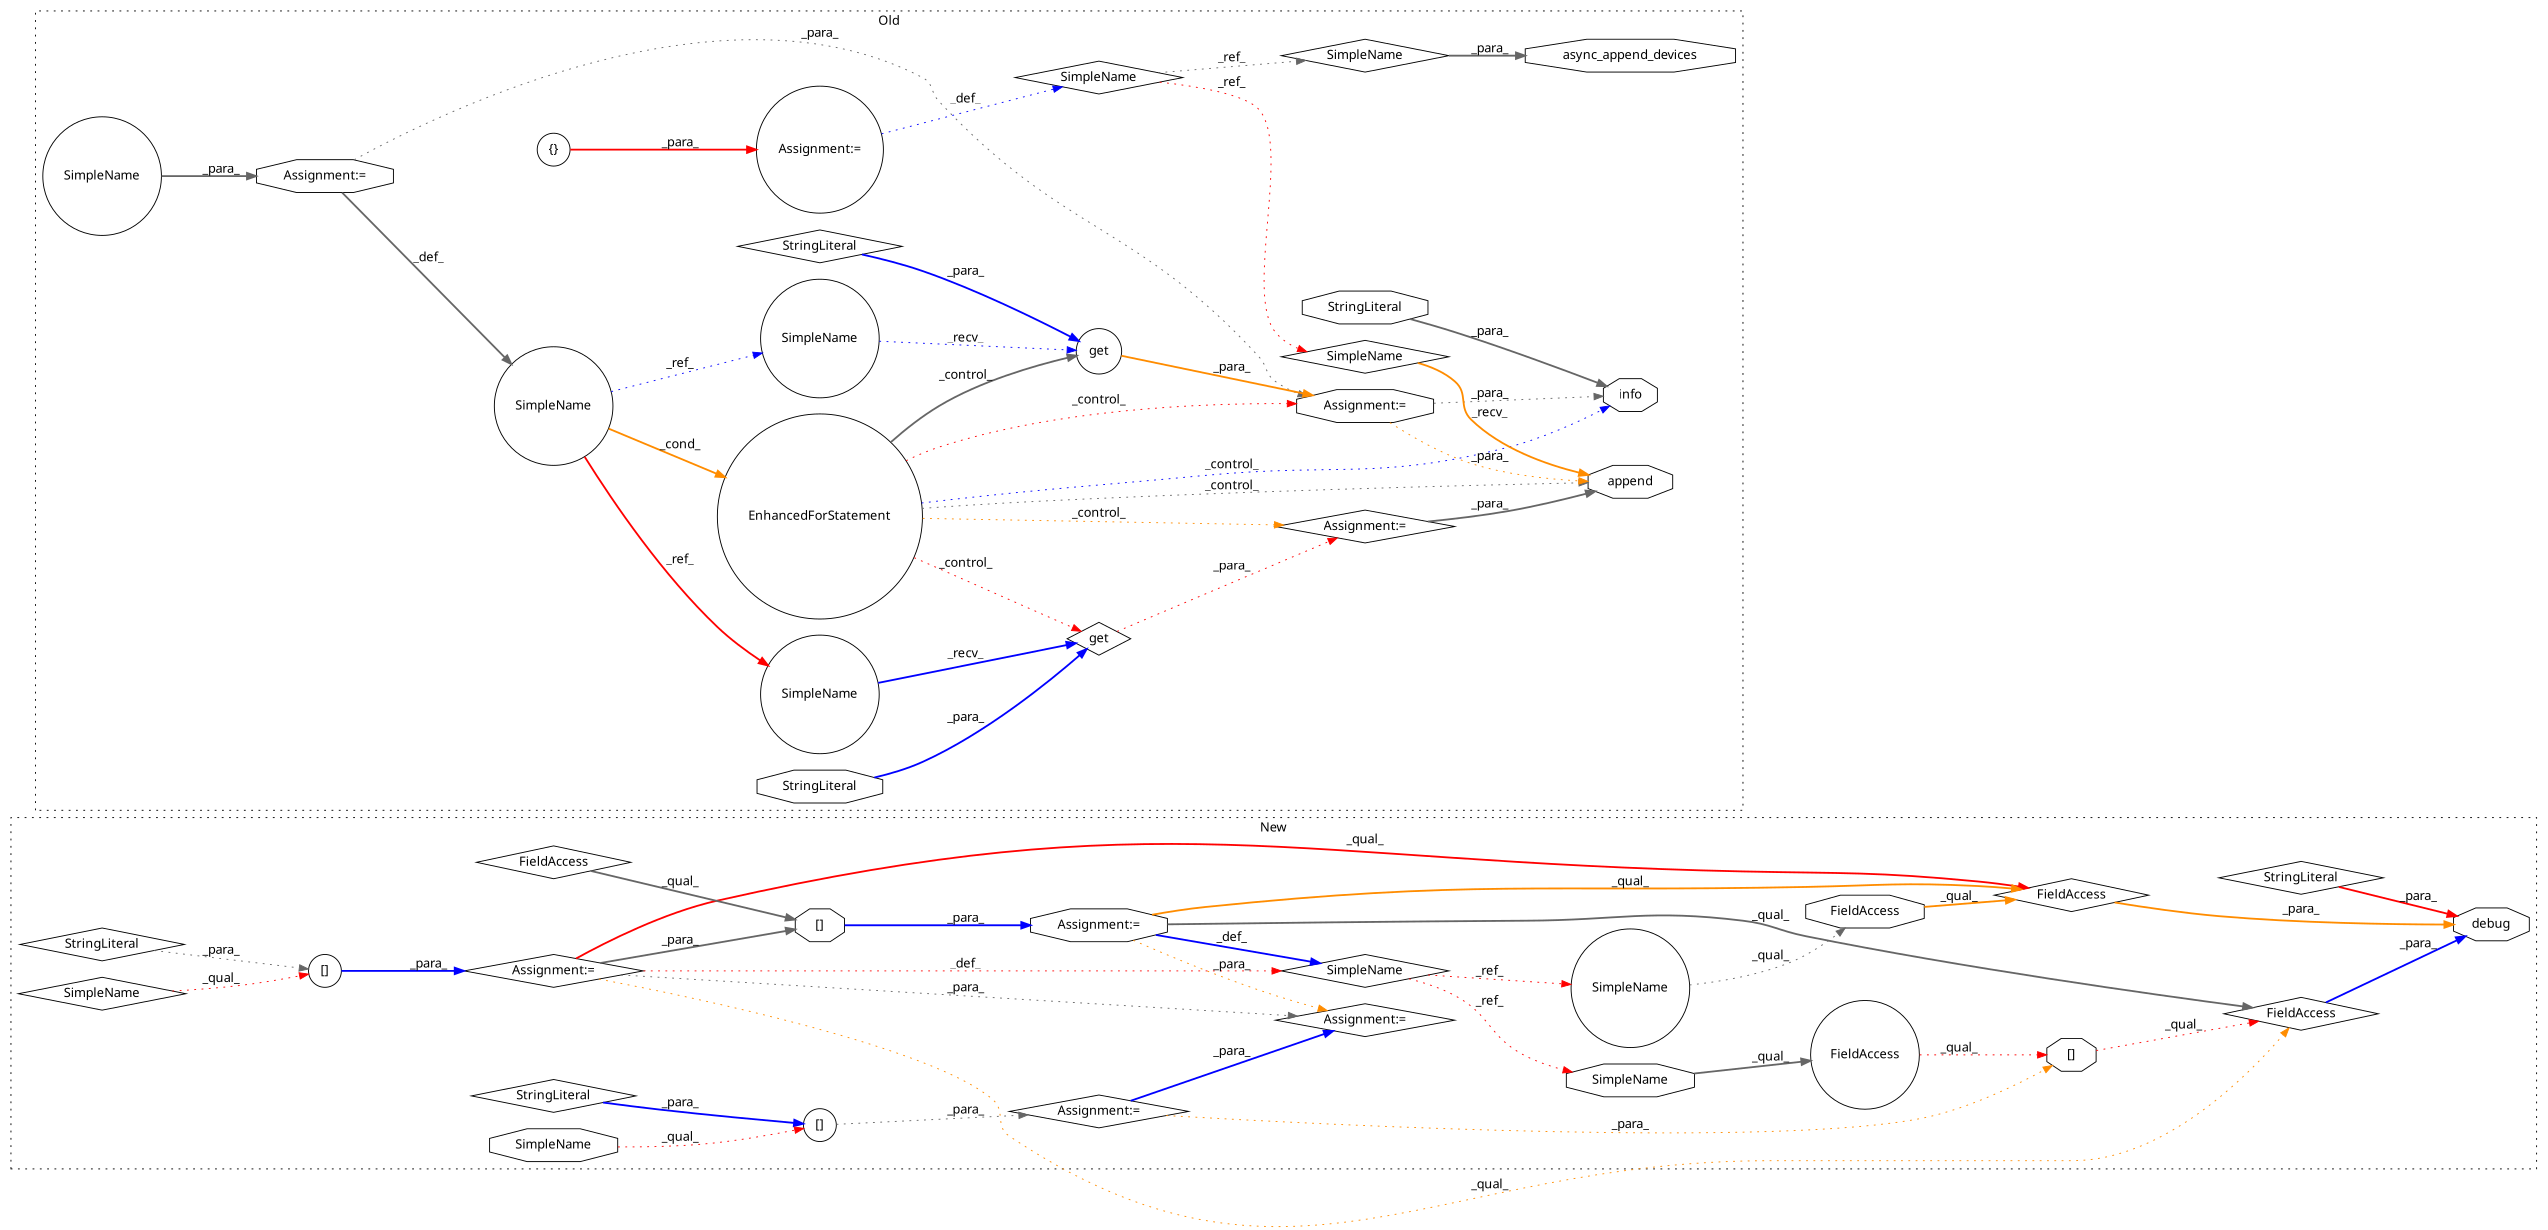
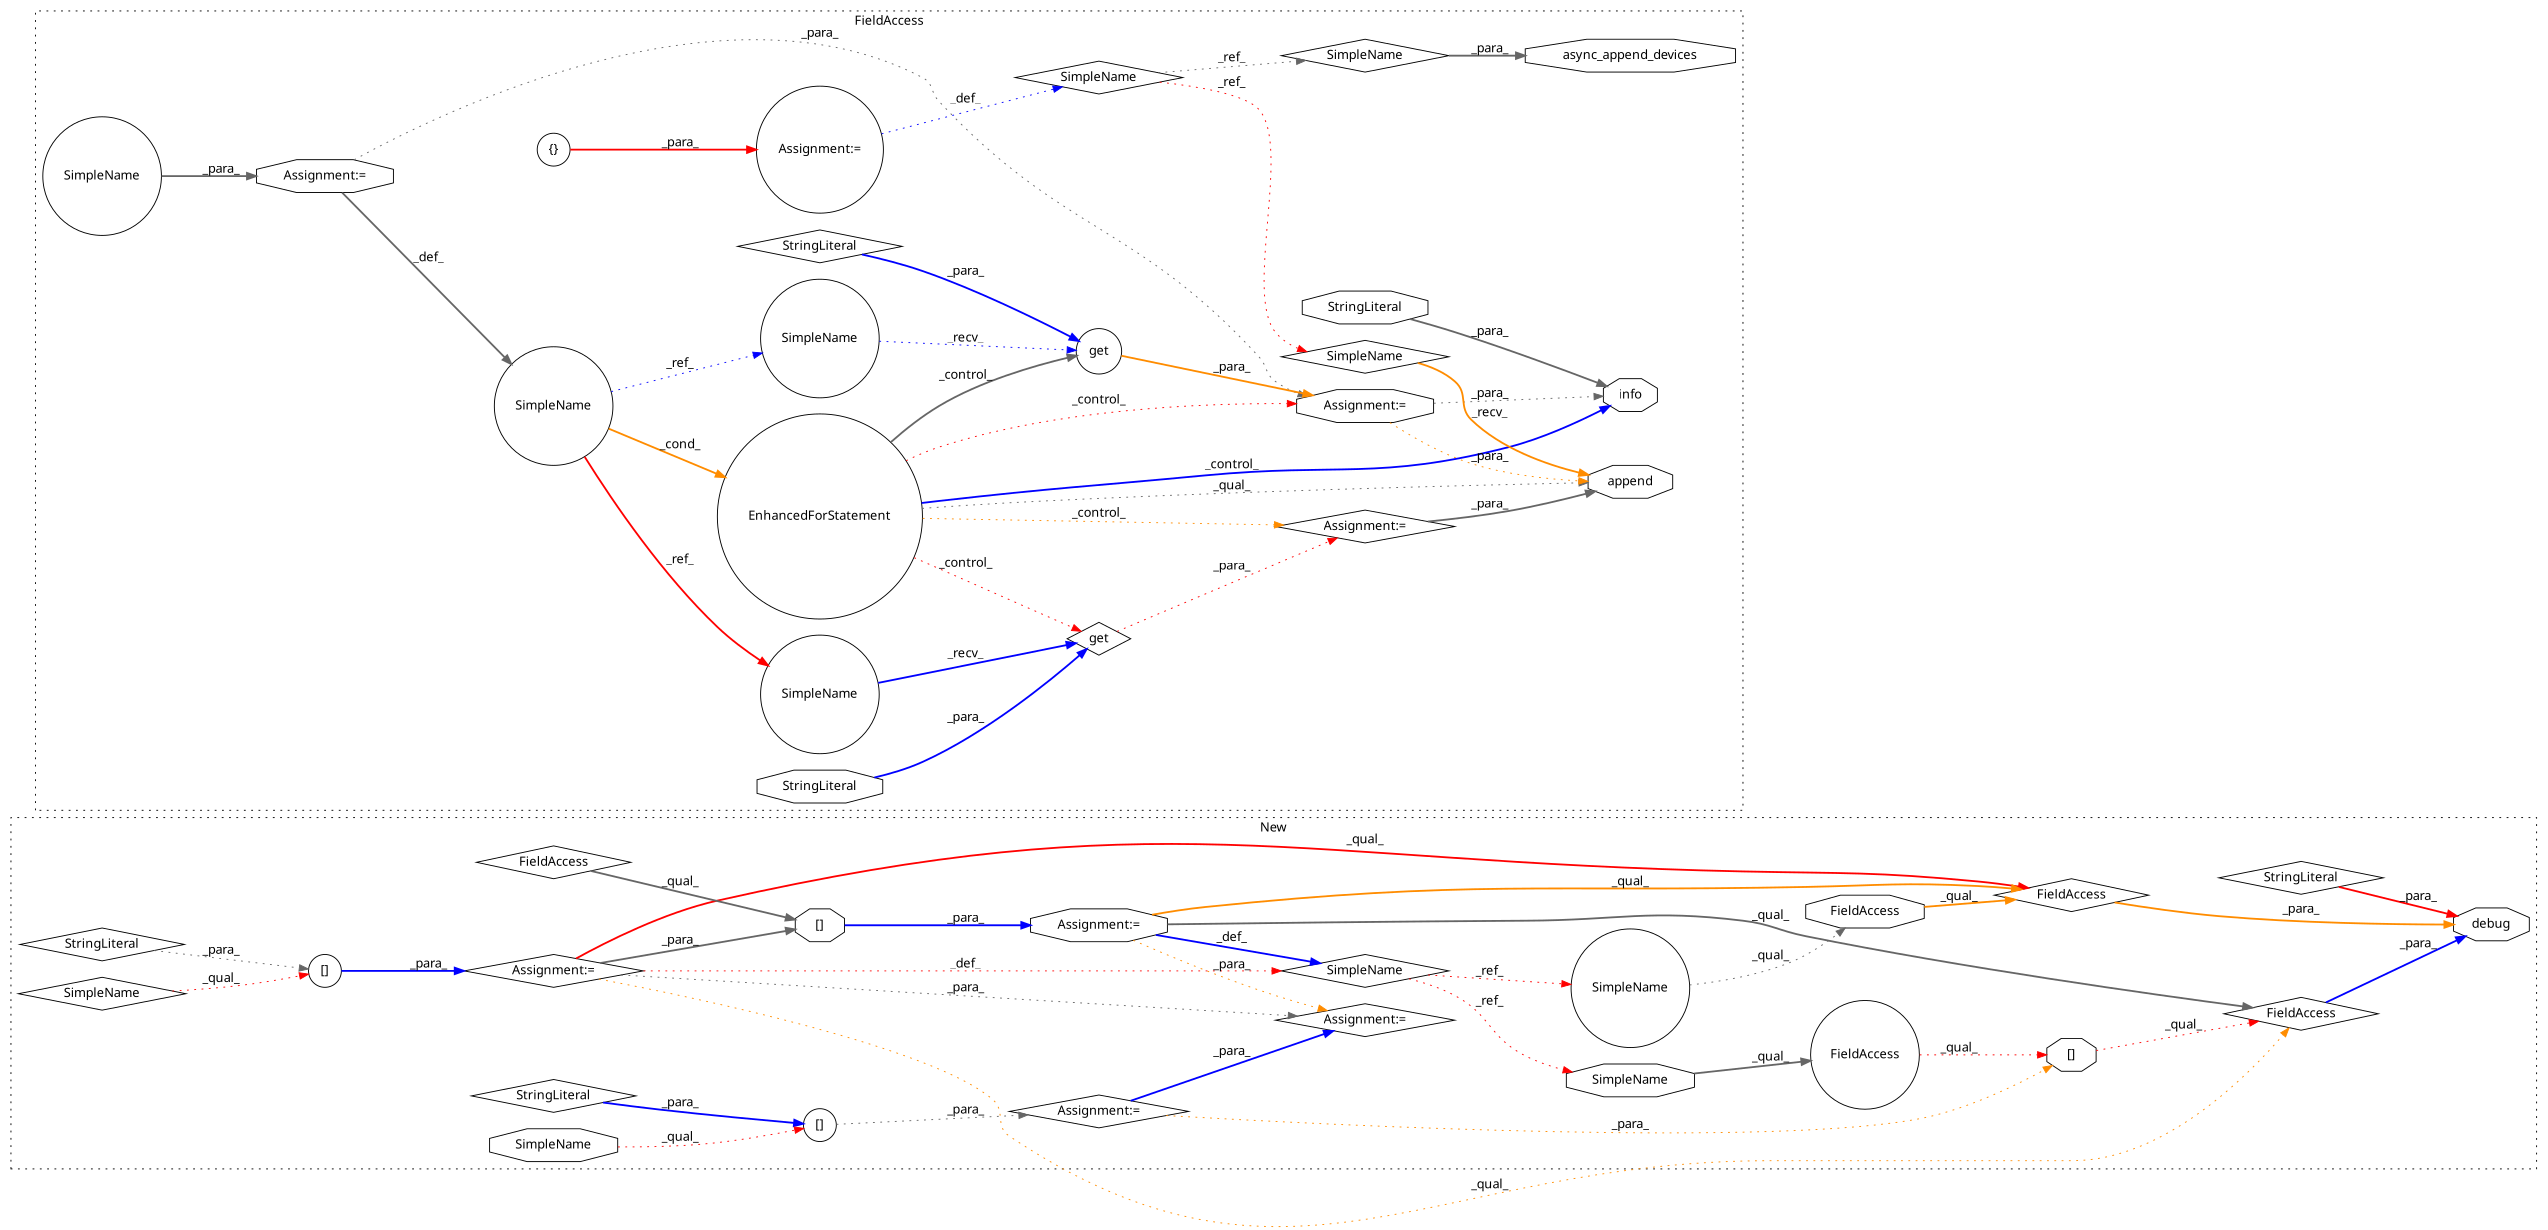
cluster "Old": label "Old" -> "FieldAccess"
edge "EnhancedForStatement" -> "info": style dotted -> bold
edge "EnhancedForStatement" -> "append": label "_control_" -> "_qual_"
